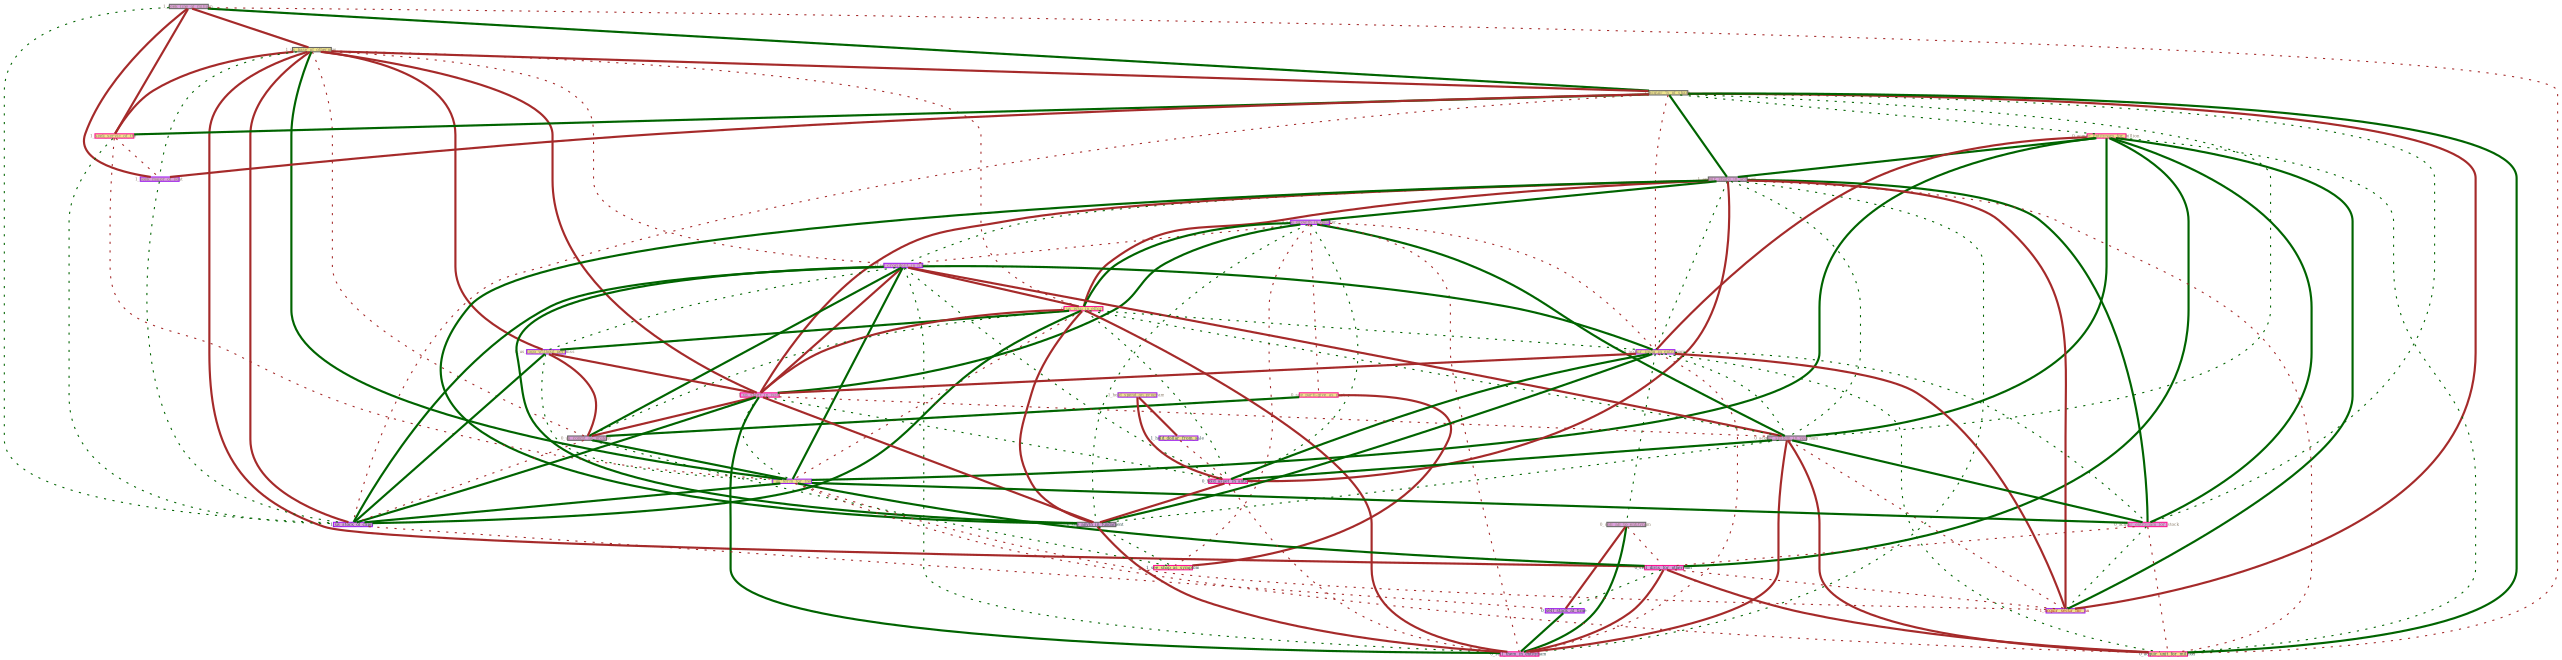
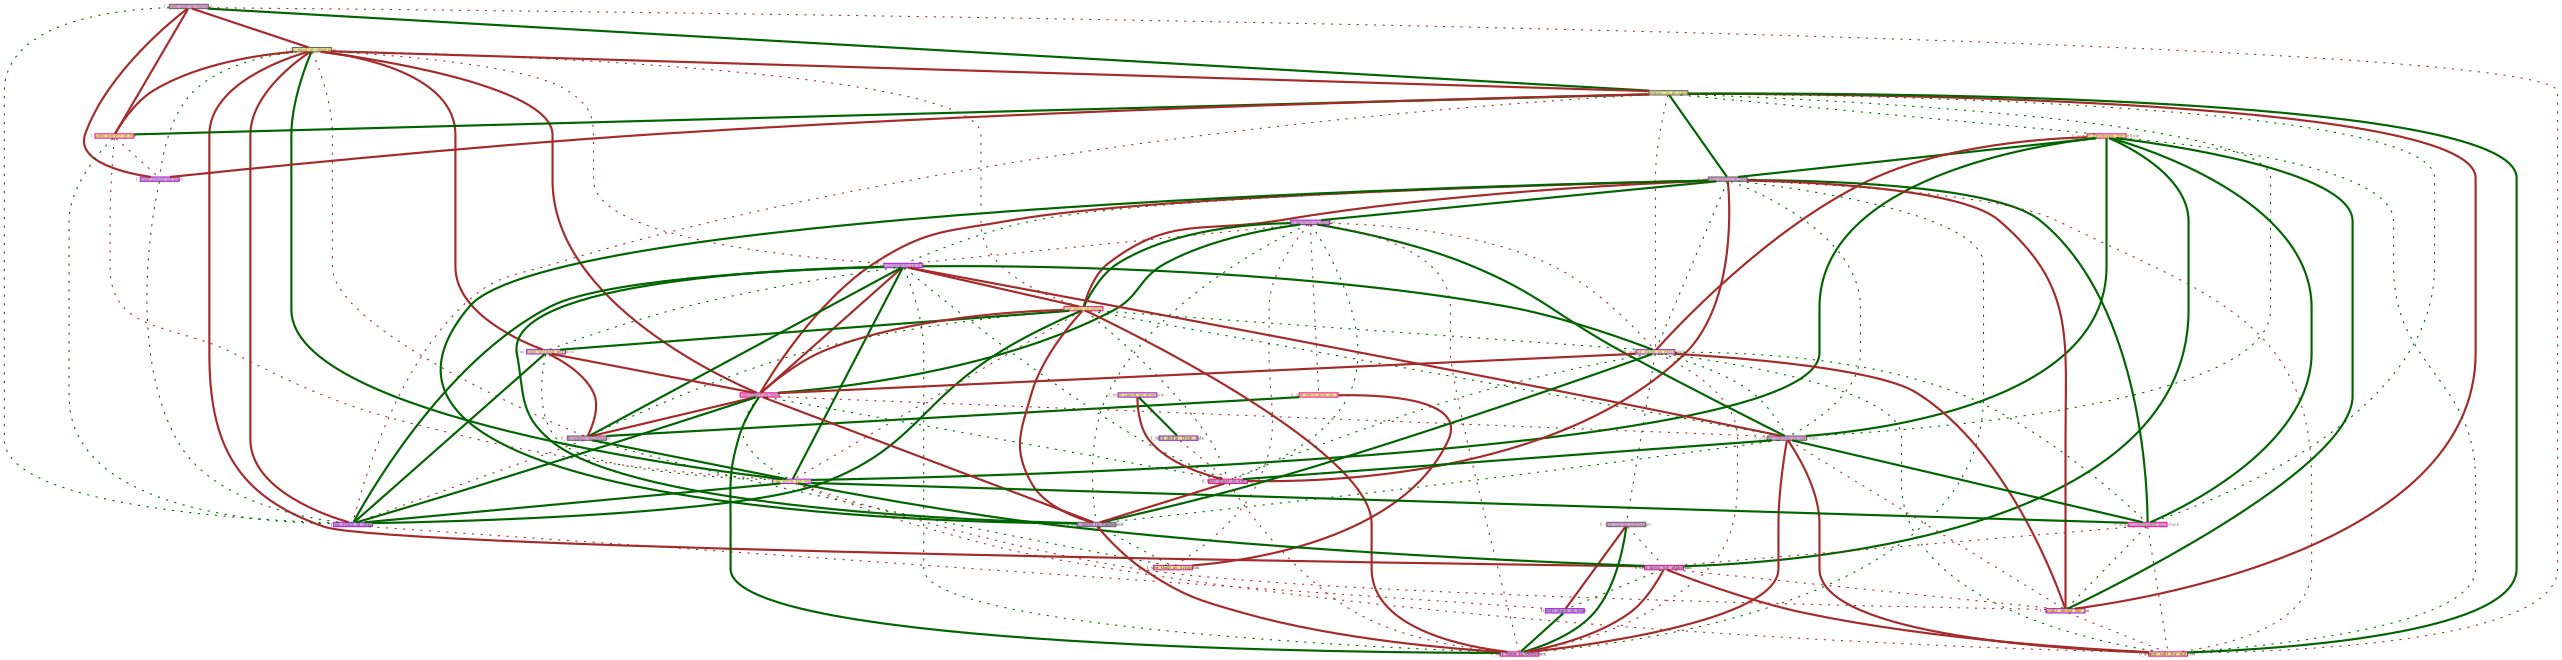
edge "0_acquir_imag_in_entitynam" -- "0_hold_asset_in_anticip": style bold -> dotted
edge "1_hold_spend_on_program" -- "1_hold_dollar_from_sale": color brown -> darkgreen
edge "1_acquir_secur_for_an" -- "0_acquir_unit_for_million": added
